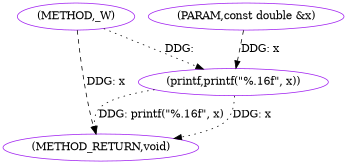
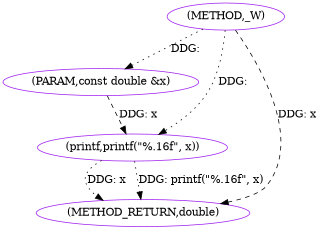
edge "(METHOD,_W)" -> "(PARAM,const double &x)": added, label "DDG:"
node "(METHOD_RETURN,void)": label "(METHOD_RETURN,void)" -> "(METHOD_RETURN,double)"
